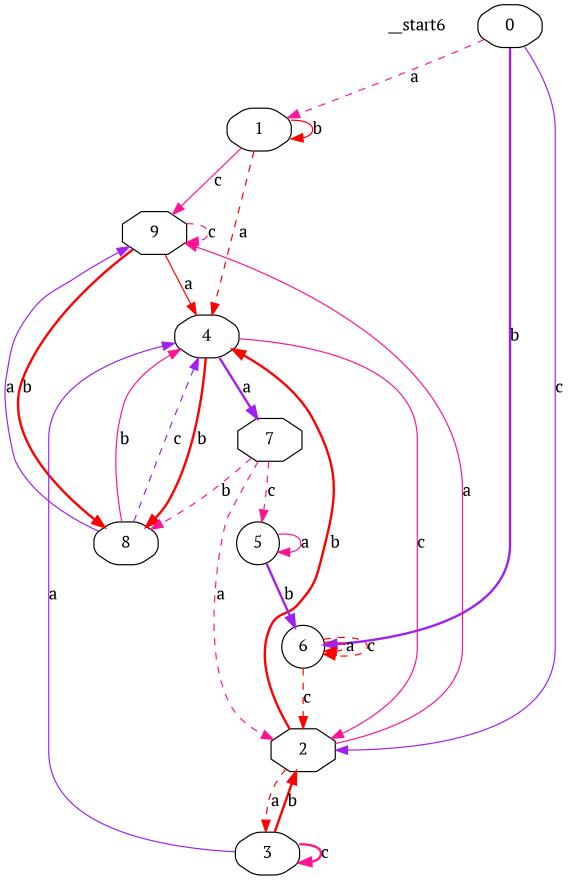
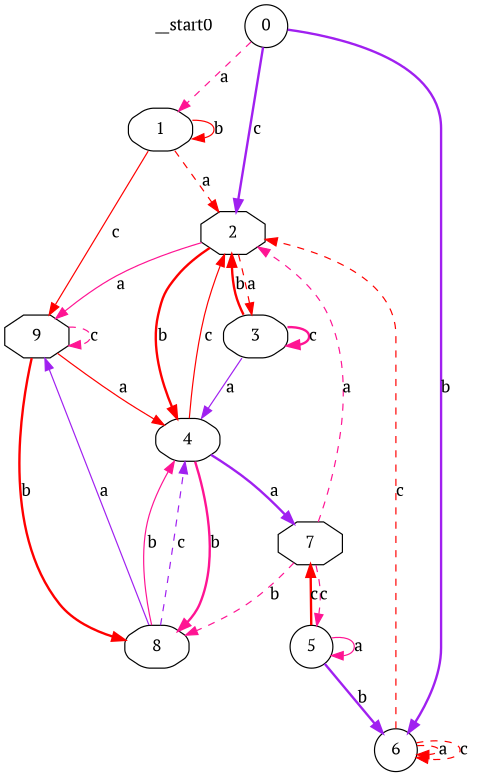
node "__start6": label "__start6" -> "__start0"
node "0": shape octagon -> circle
edge "1" -> "9": color deeppink -> red
edge "1" -> "4": now "1" -> "2"
edge "4" -> "8": color red -> deeppink
edge "0" -> "2": style solid -> bold
edge "4" -> "2": color deeppink -> red
edge "5" -> "7": added, label "c"
